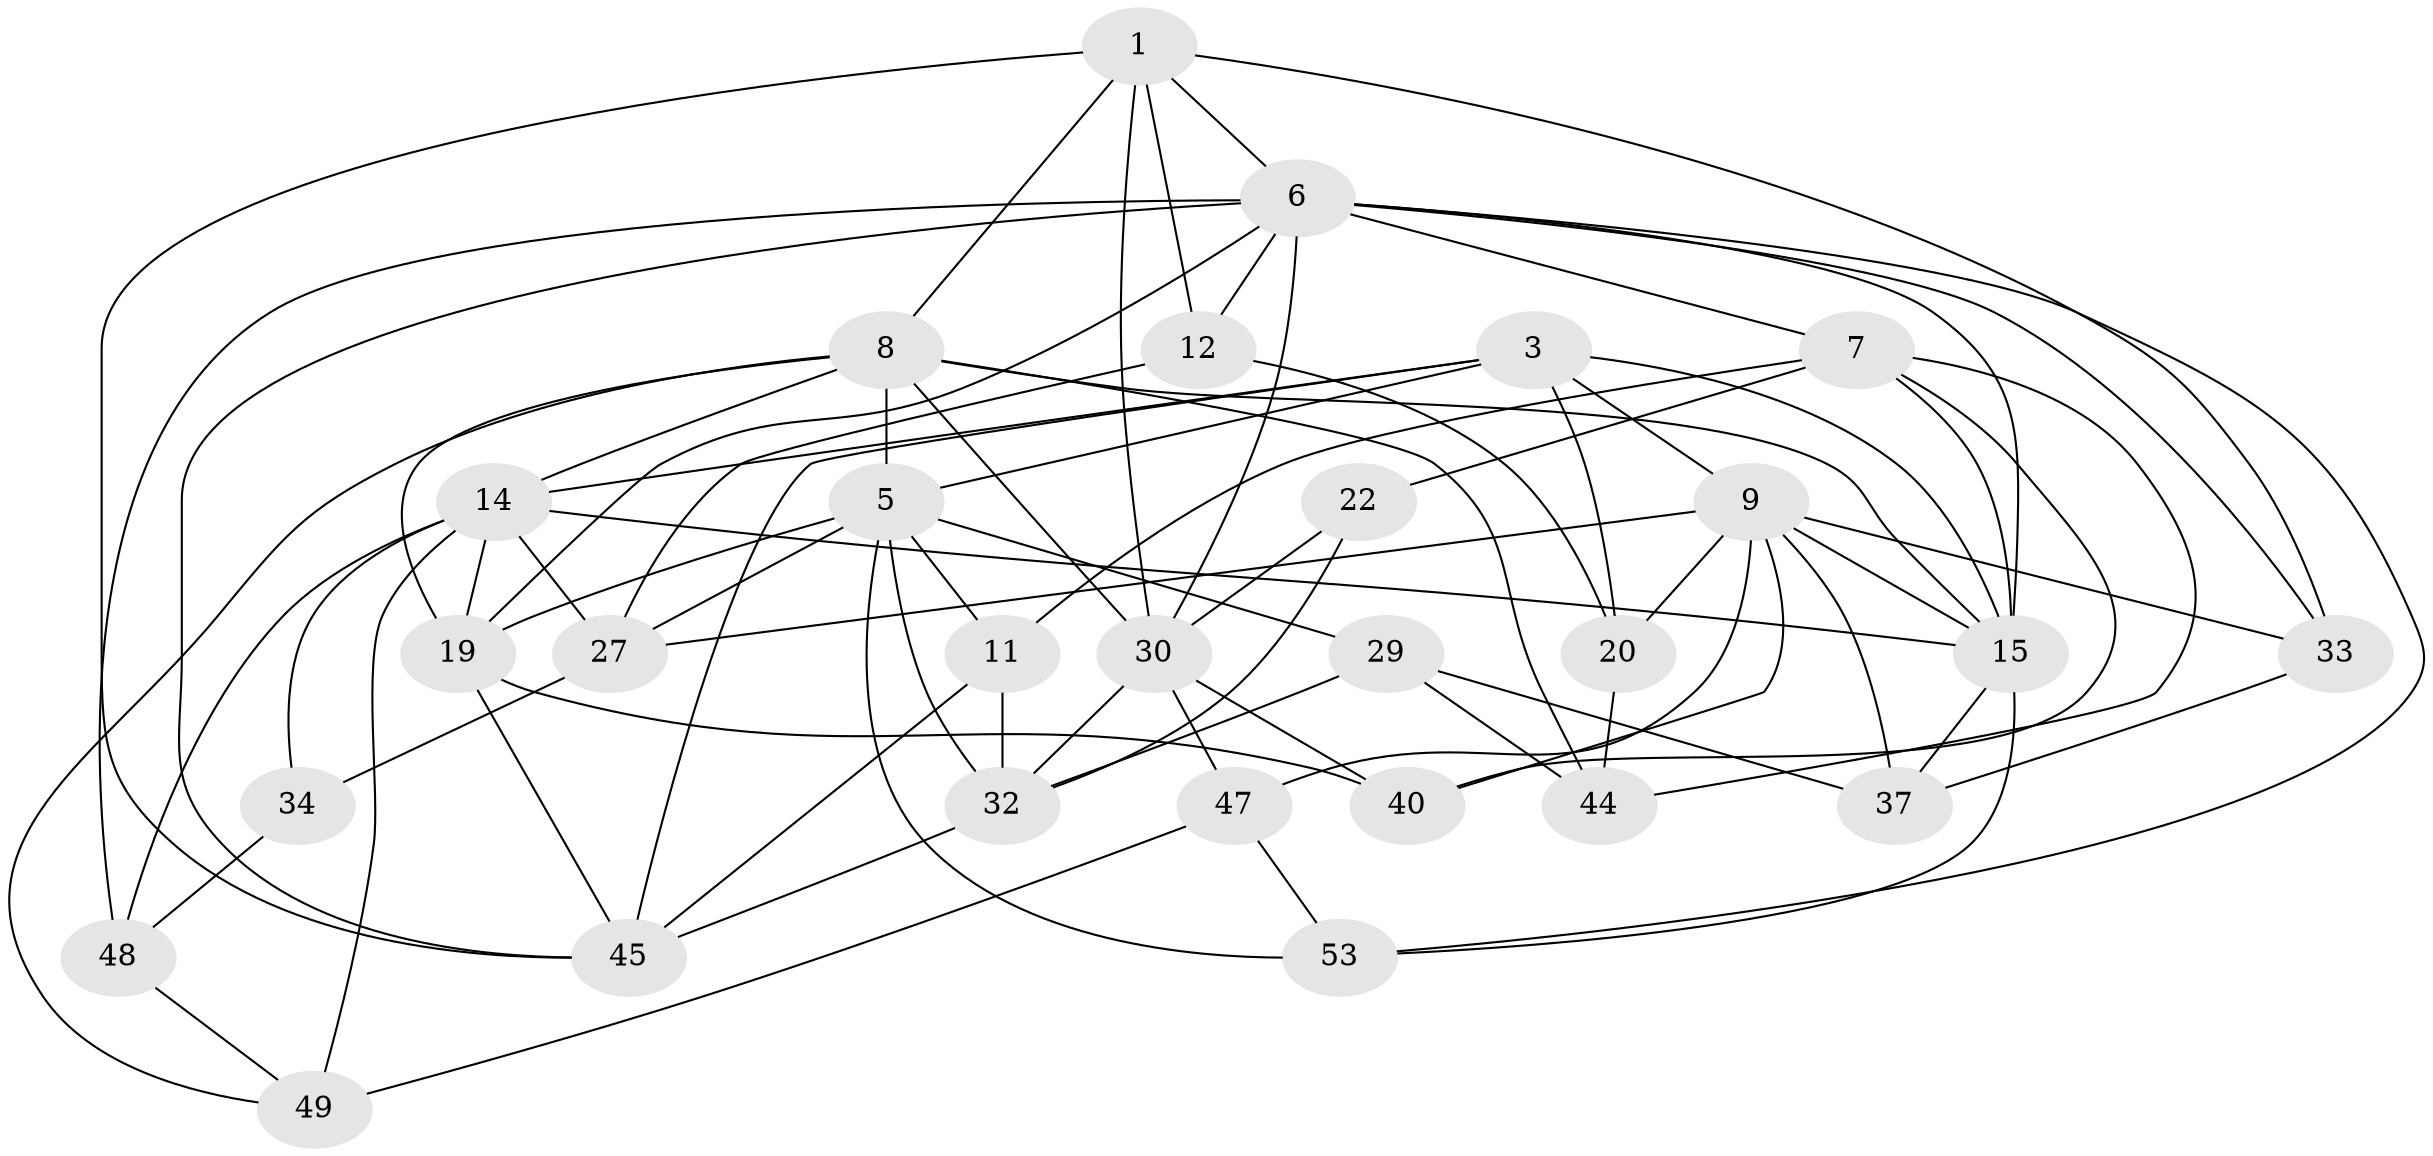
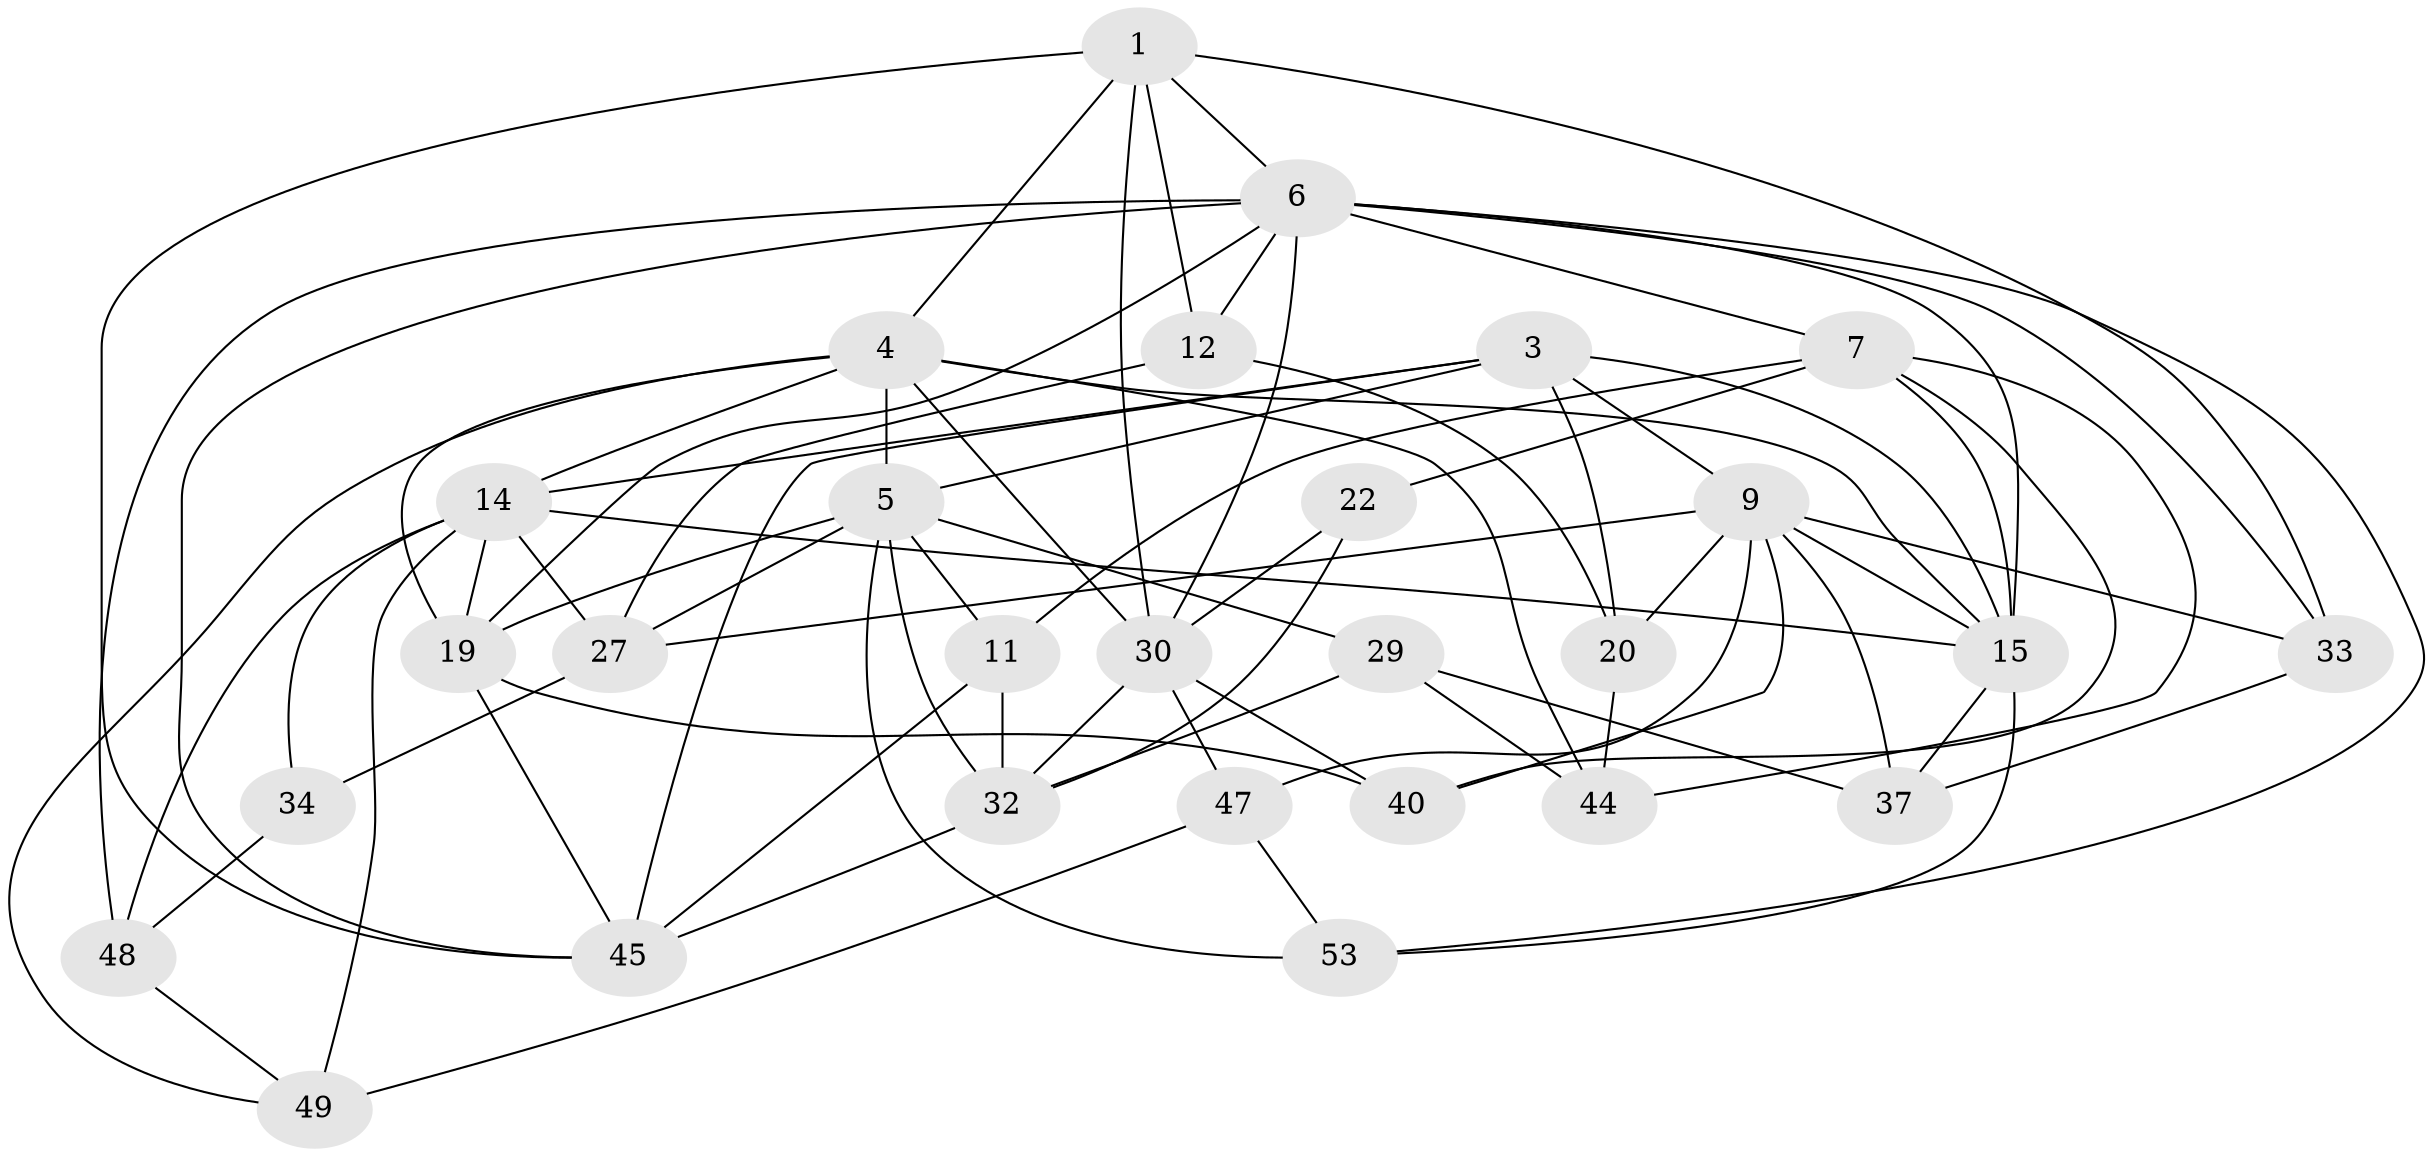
node "8": label "8" -> "4"
